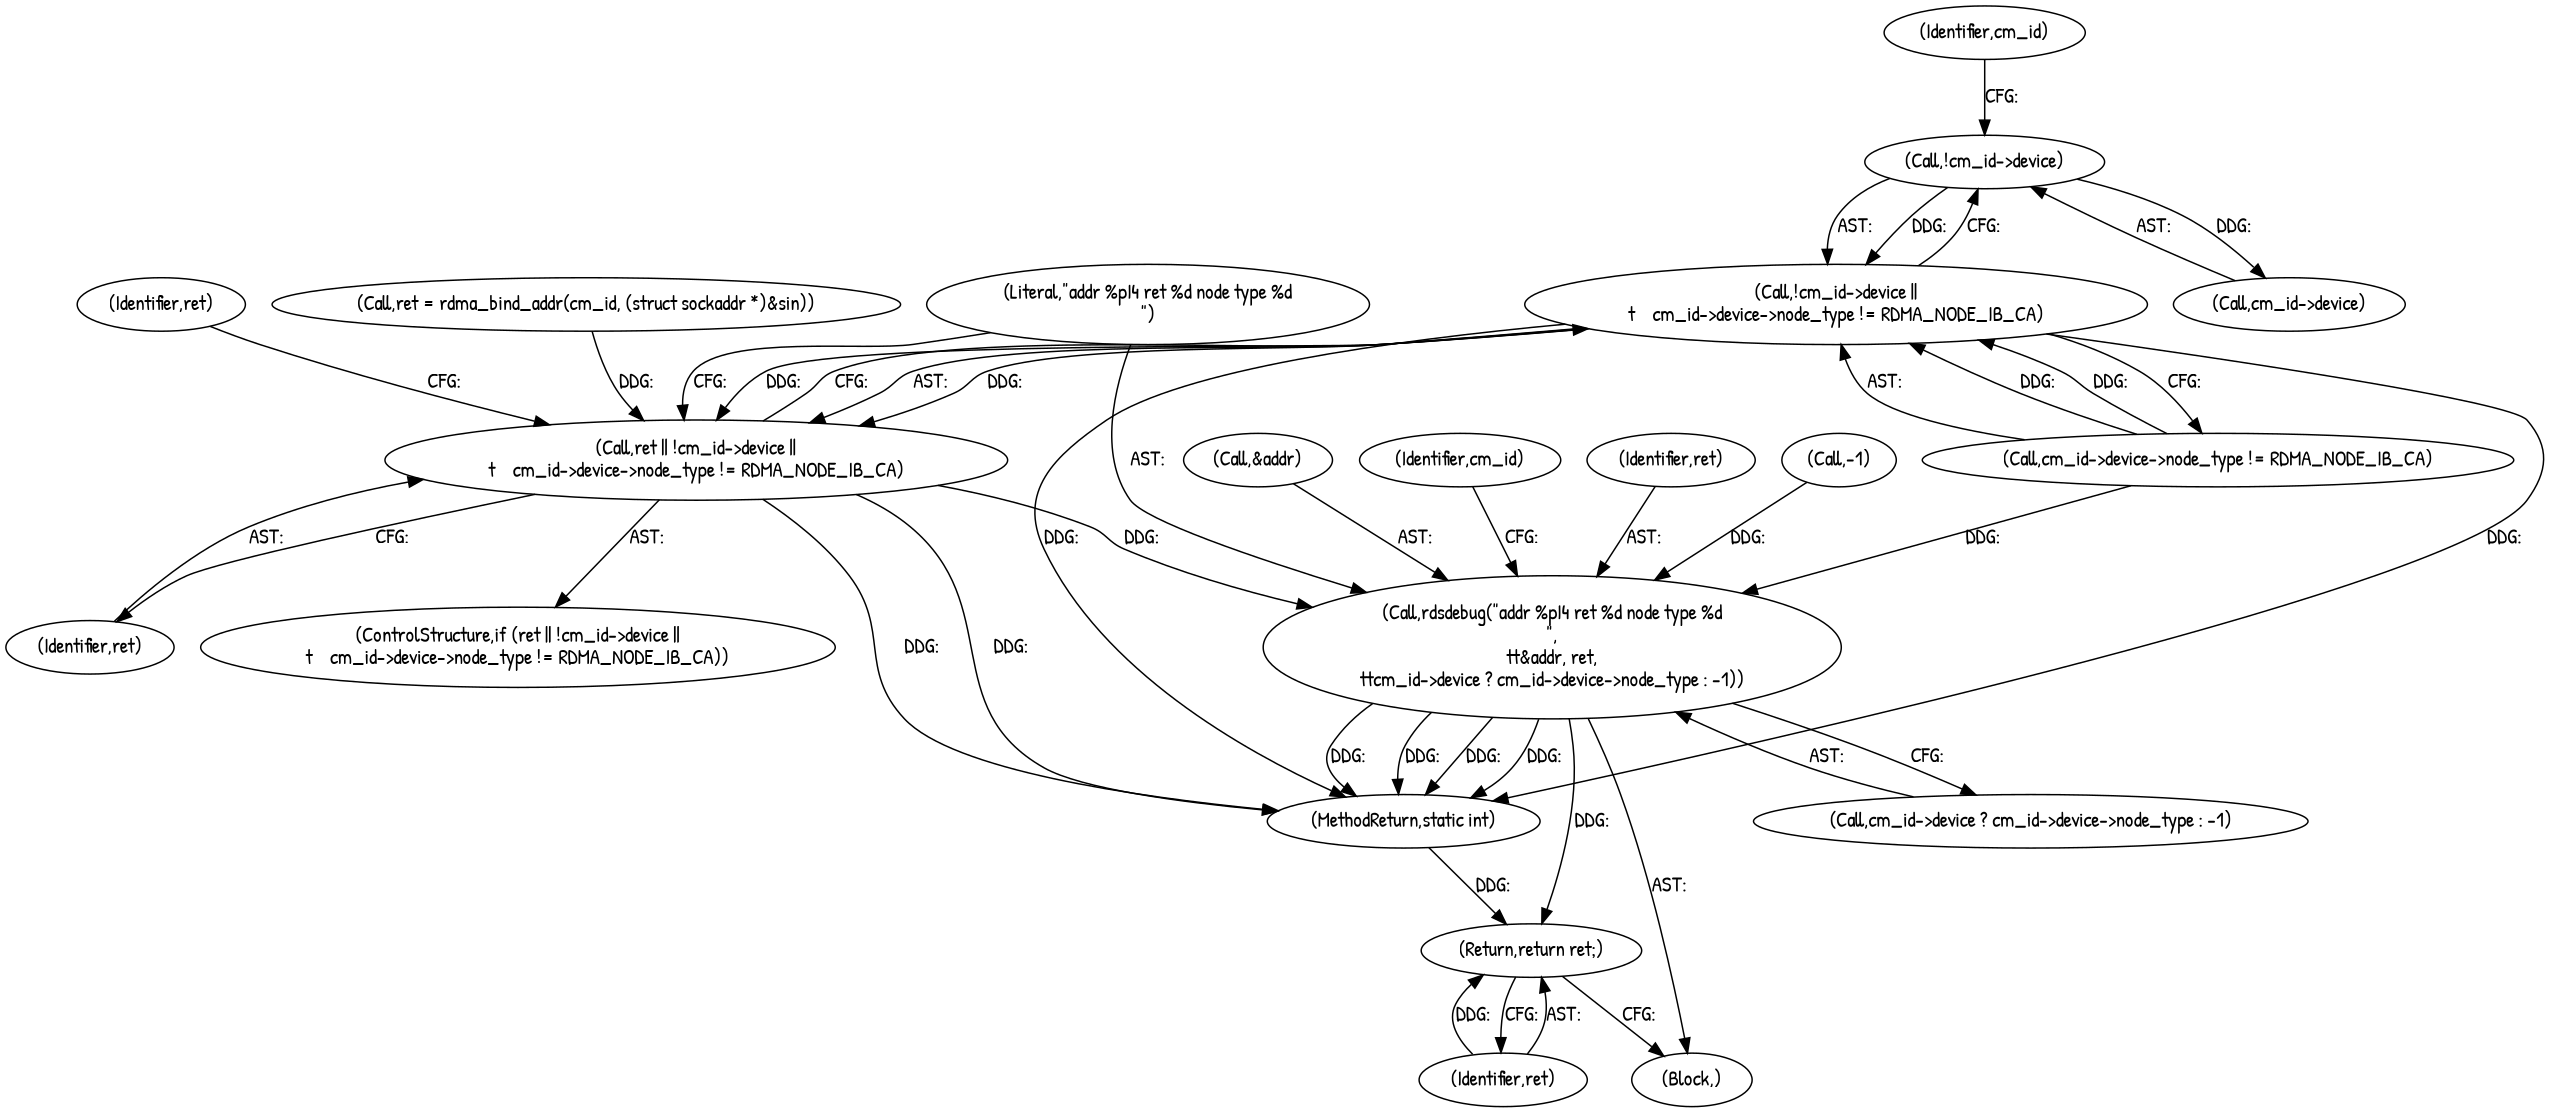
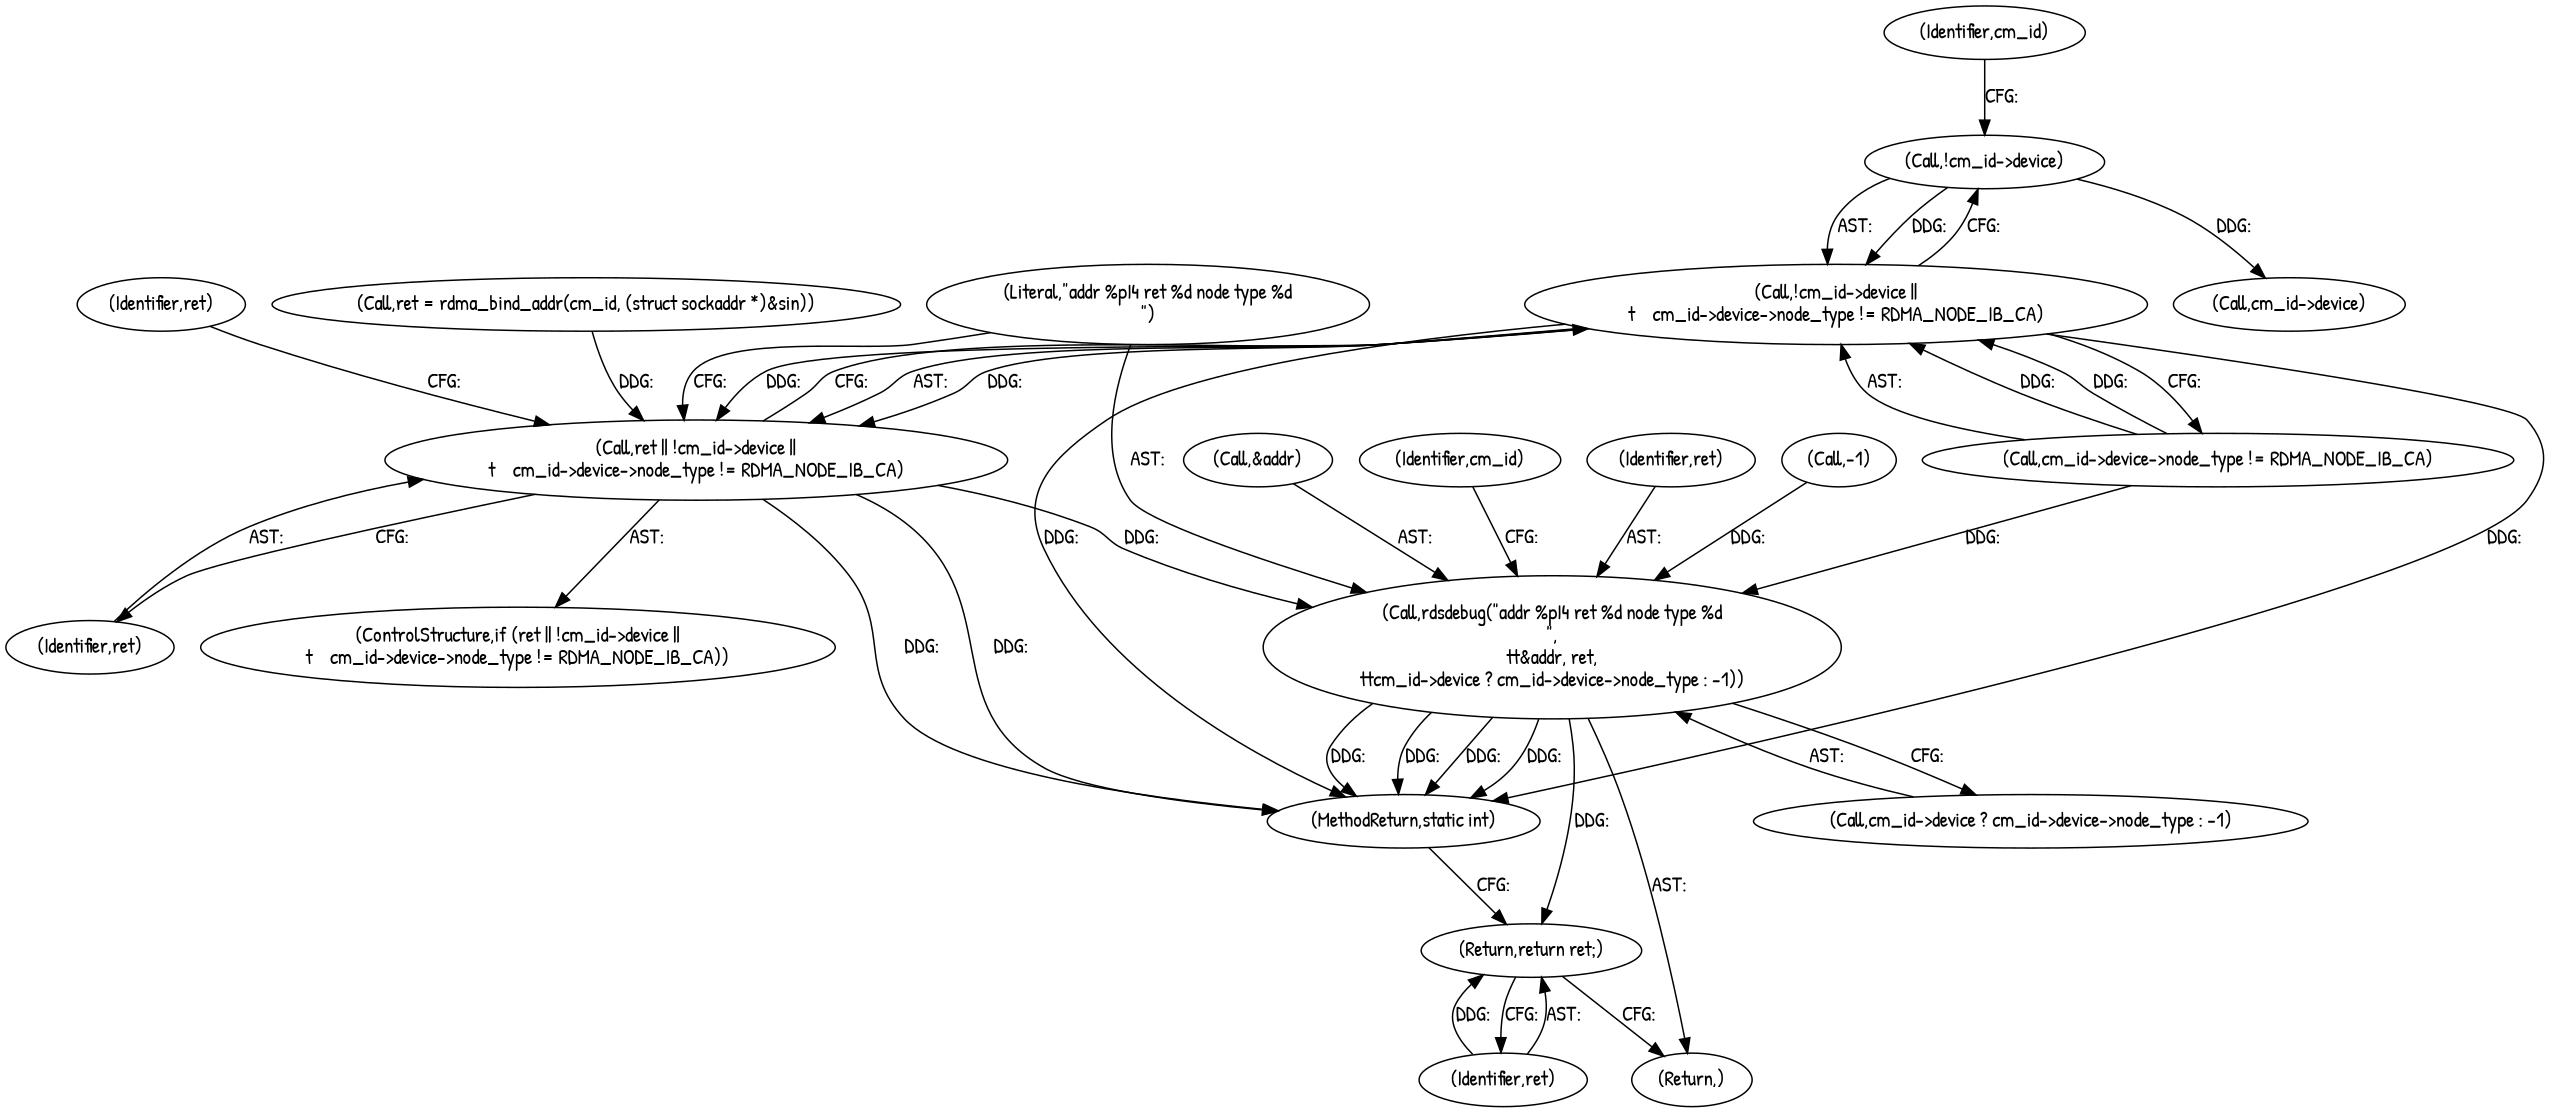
edge "(Call,cm_id->device)" -> "(Call,!cm_id->device)": removed, label "AST:"
edge "(MethodReturn,static int)" -> "(Return,return ret;)": label "DDG: " -> "CFG: "
node "(Block,)": label "(Block,)" -> "(Return,)"
